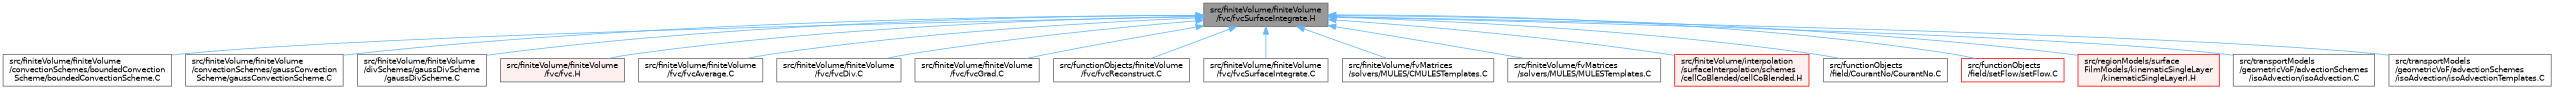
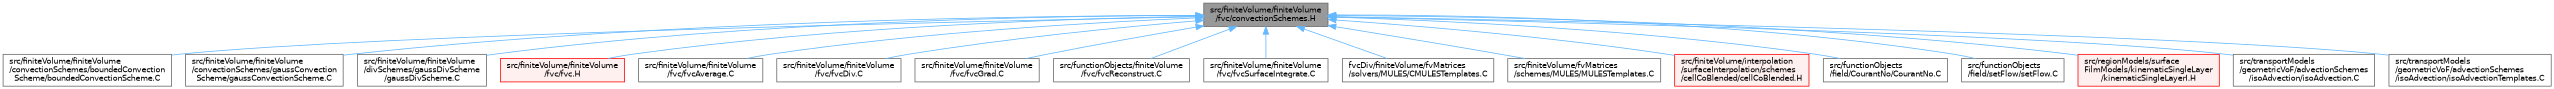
node "src/finiteVolume/finiteVolume /fvc/fvcSurfaceIntegrate.H": label "src/finiteVolume/finiteVolume /fvc/fvcSurfaceIntegrate.H" -> "src/finiteVolume/finiteVolume /fvc/convectionSchemes.H"
node "src/finiteVolume/finiteVolume /fvc/fvc.H": color grey40 -> red
node "src/finiteVolume/fvMatrices /solvers/MULES/CMULESTemplates.C": label "src/finiteVolume/fvMatrices /solvers/MULES/CMULESTemplates.C" -> "fvcDiv/finiteVolume/fvMatrices /solvers/MULES/CMULESTemplates.C"
node "src/finiteVolume/fvMatrices /solvers/MULES/MULESTemplates.C": label "src/finiteVolume/fvMatrices /solvers/MULES/MULESTemplates.C" -> "src/finiteVolume/fvMatrices /schemes/MULES/MULESTemplates.C"
node "src/functionObjects /field/setFlow/setFlow.C": color red -> grey40
